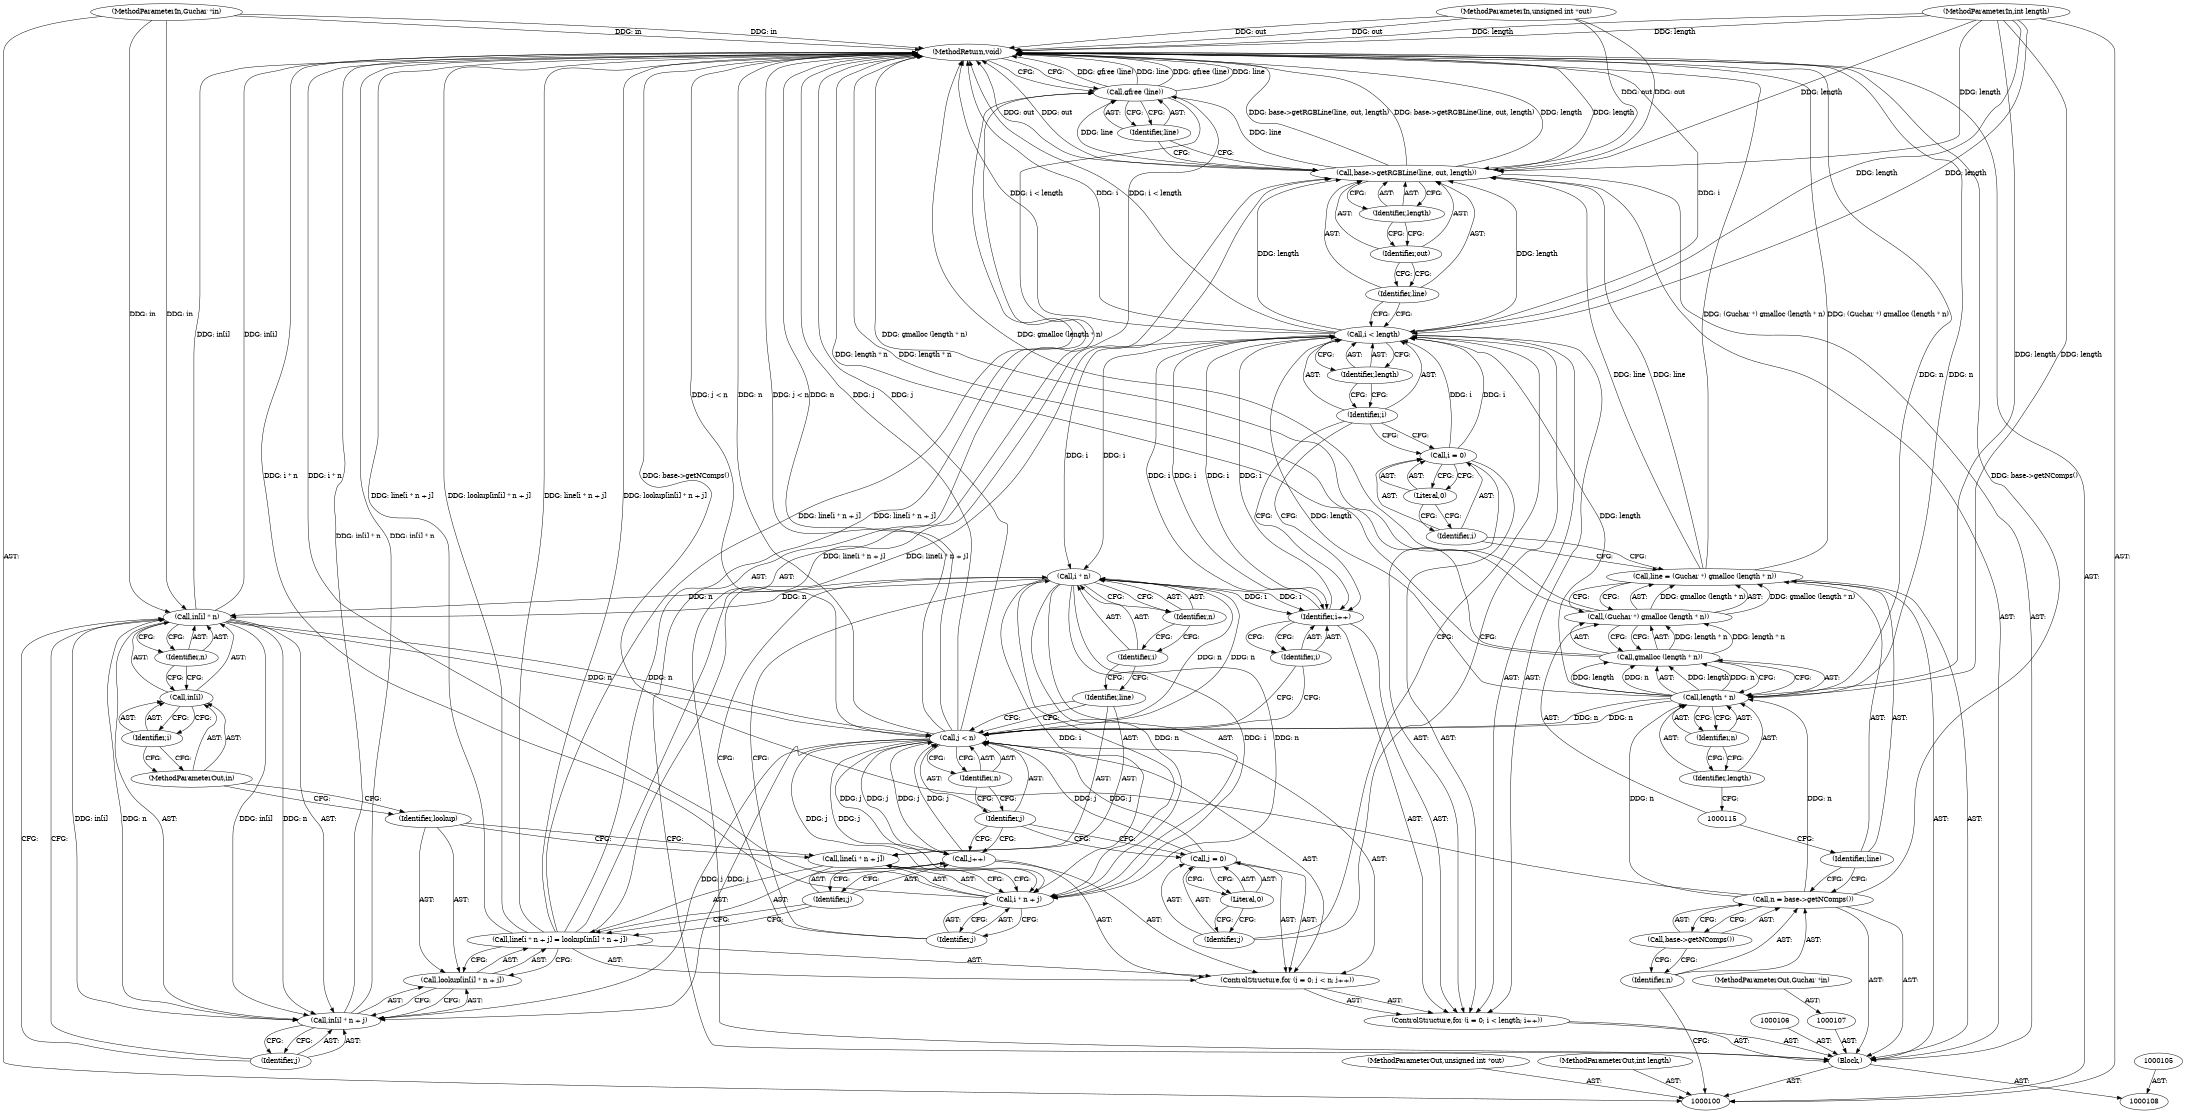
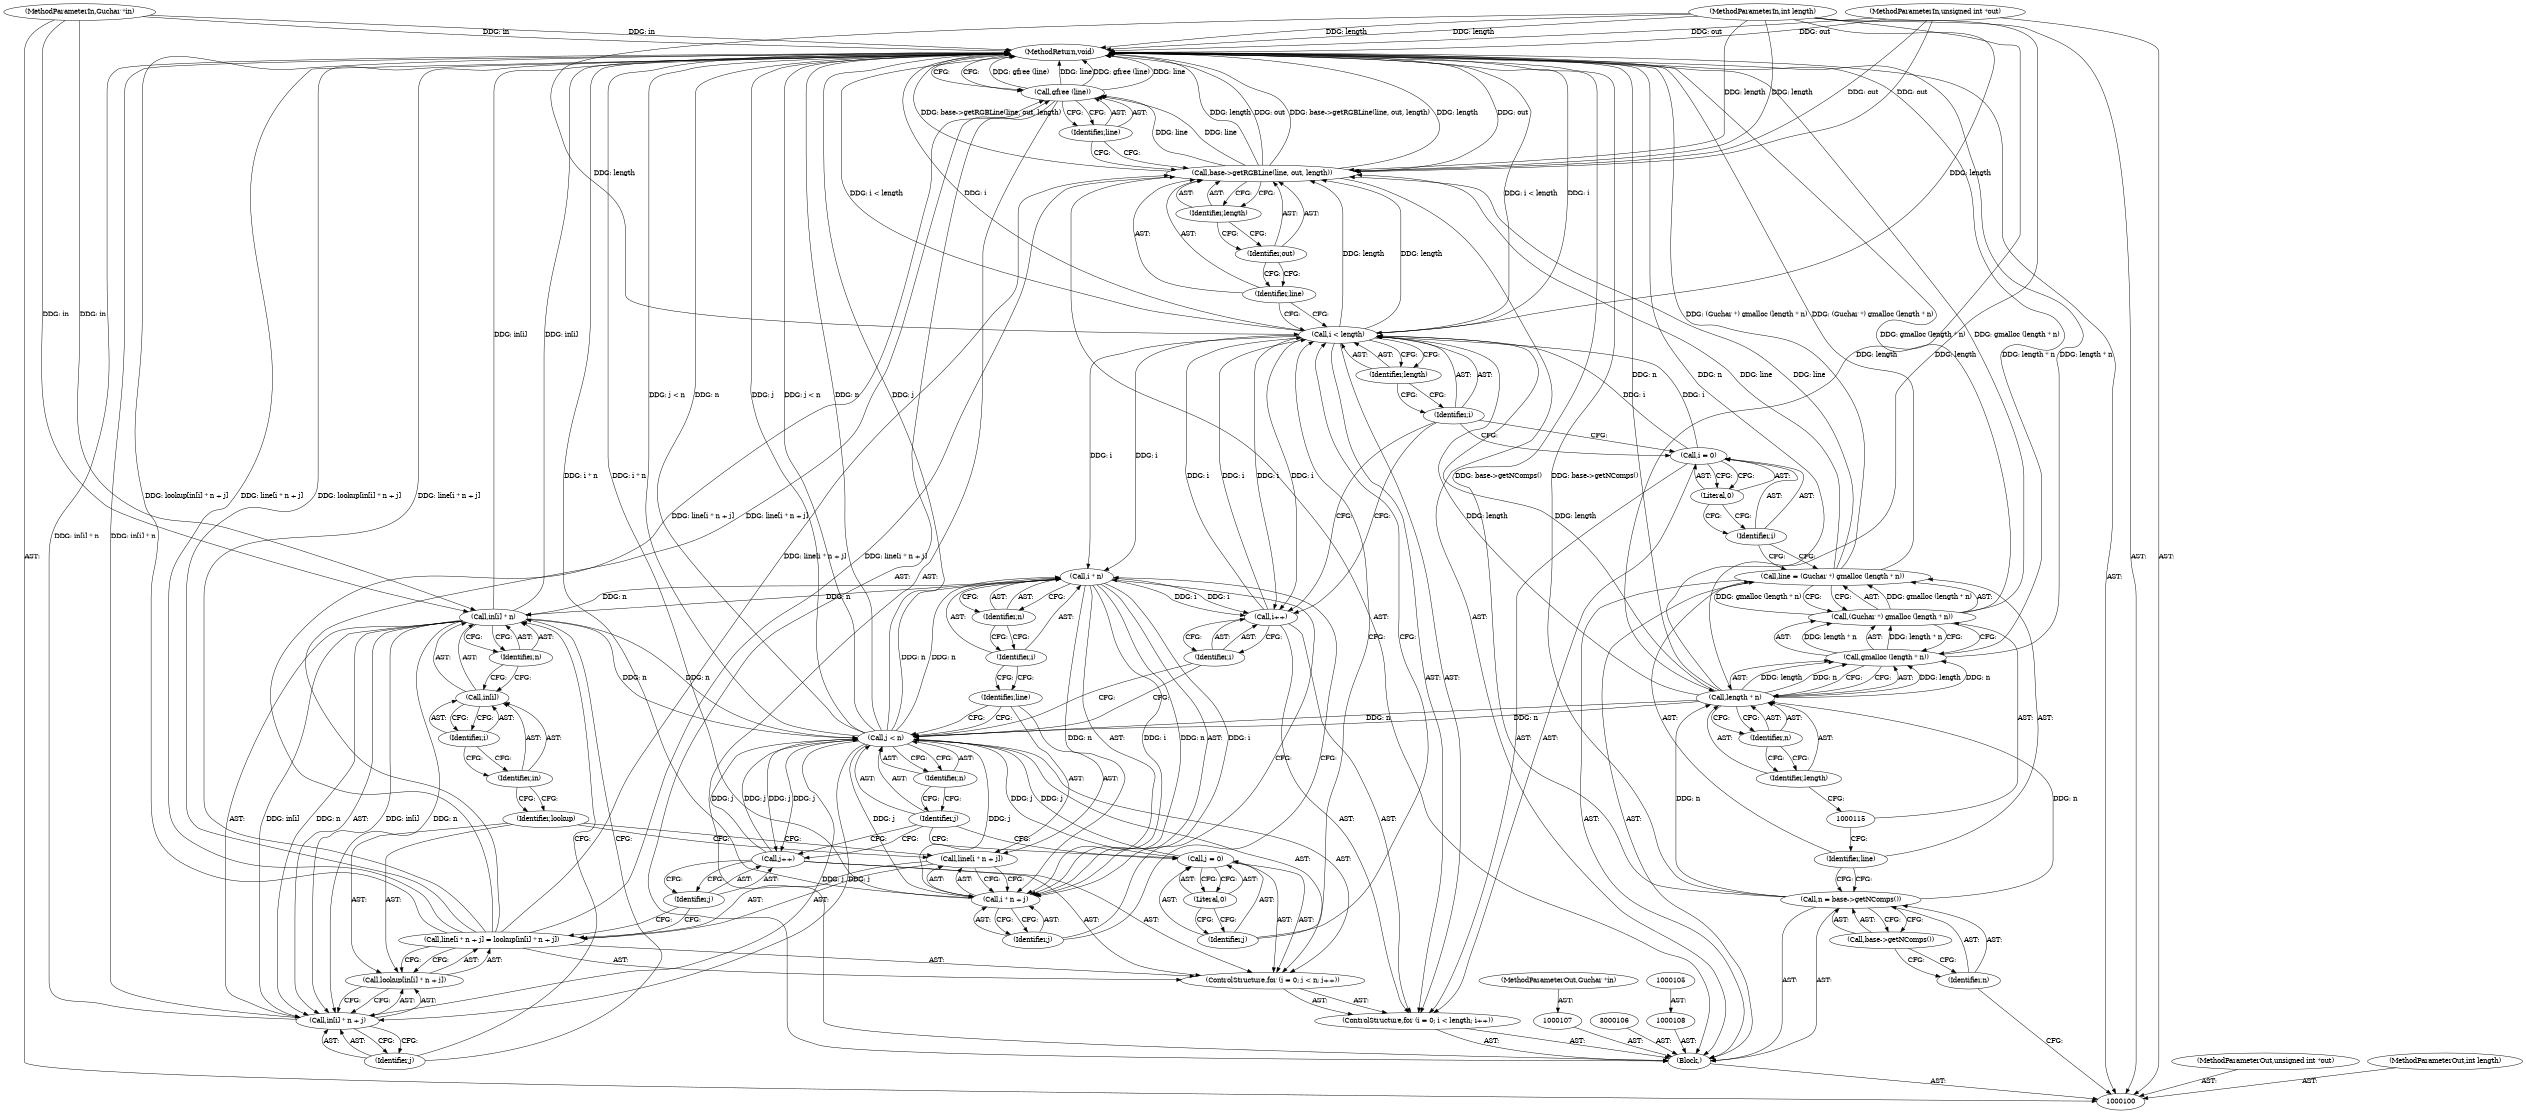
edge "(MethodParameterIn,unsigned int *out)" -> "1000100": added, label "AST:"
node "(Identifier,i++)": label "(Identifier,i++)" -> "(Call,i++)"
node "(MethodParameterOut,in)": label "(MethodParameterOut,in)" -> "(Identifier,in)"
node "1000106": label "1000106" -> "3000106"
edge "(Block,)" -> "1000108": reversed
